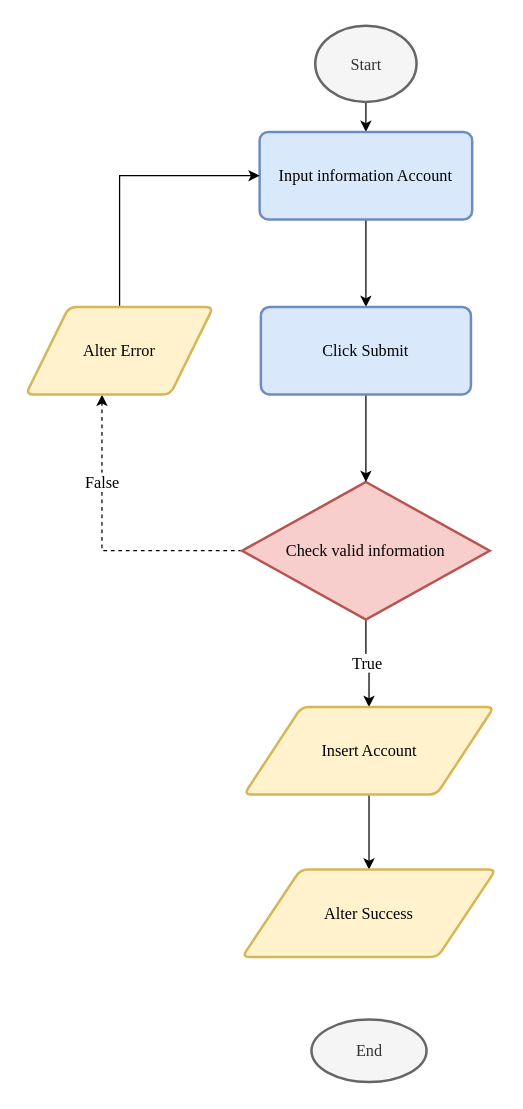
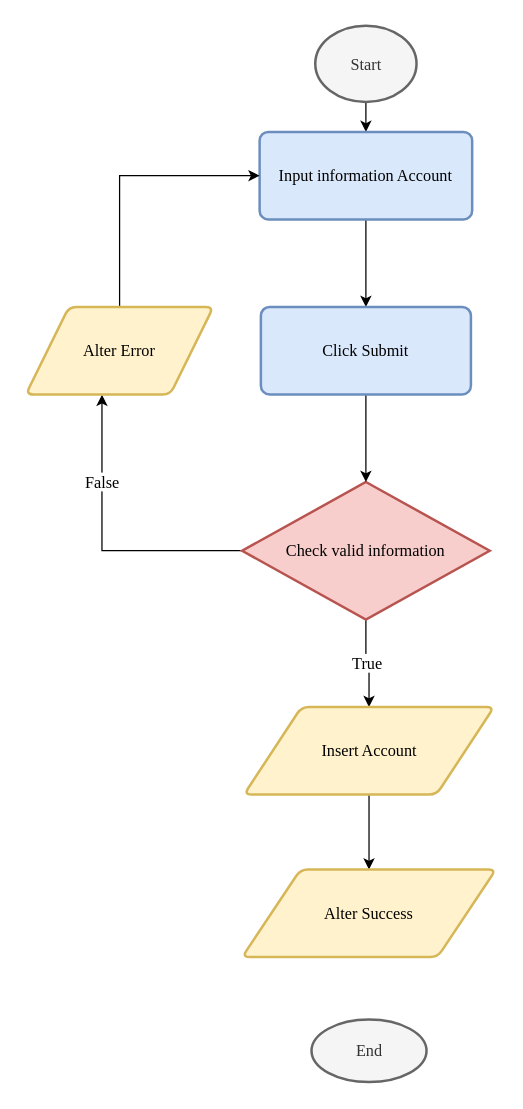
edge "Check valid information" -> "Alter Error": style dashed -> solid
